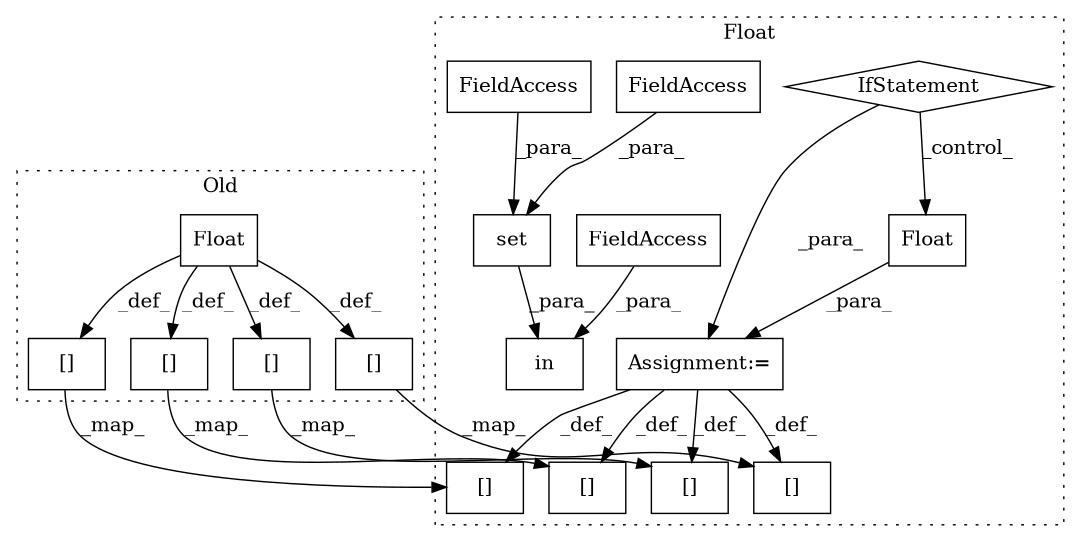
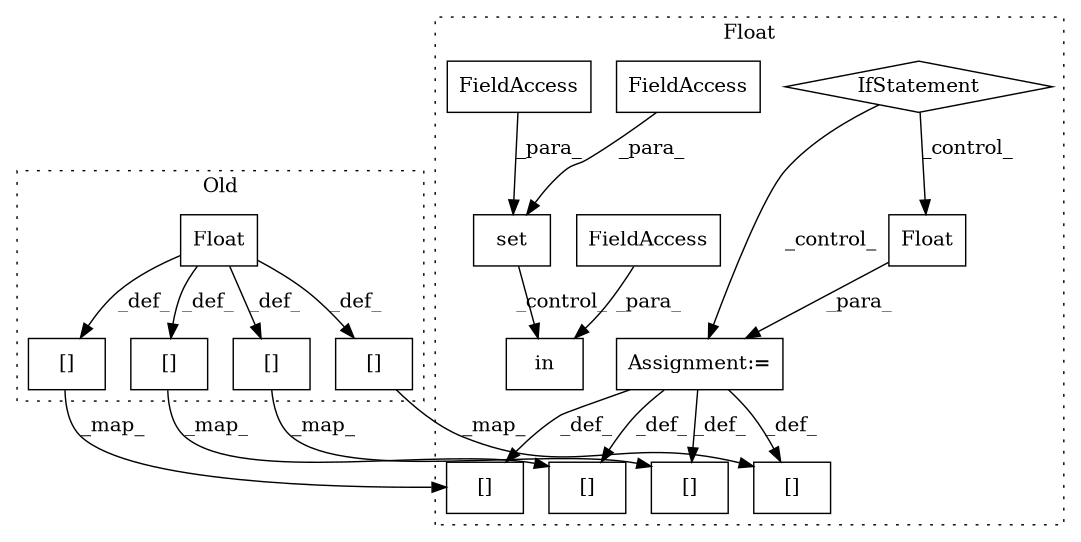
edge "IfStatement" -> "Assignment:=": label "_para_" -> "_control_"
edge "set" -> "in": label "_para_" -> "_control_"
